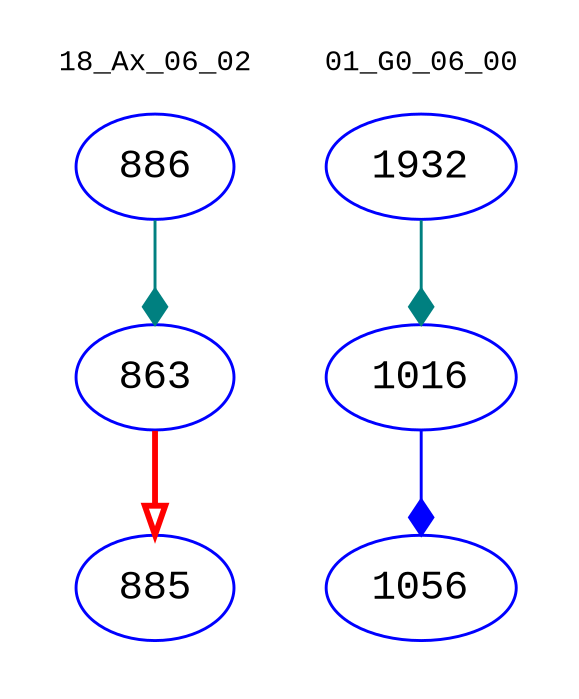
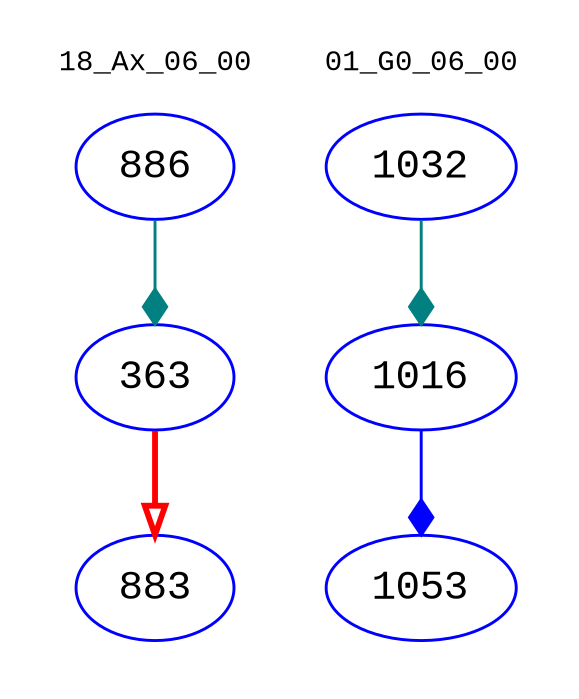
cluster "18_Ax_06_02": label "18_Ax_06_02" -> "18_Ax_06_00"
node "1932": label "1932" -> "1032"
node "863": label "863" -> "363"
node "885": label "885" -> "883"
node "1056": label "1056" -> "1053"
